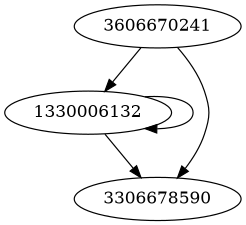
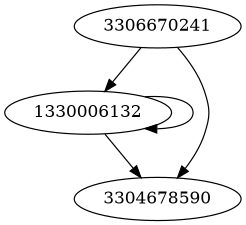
node "3606670241": label "3606670241" -> "3306670241"
node "3306678590": label "3306678590" -> "3304678590"
